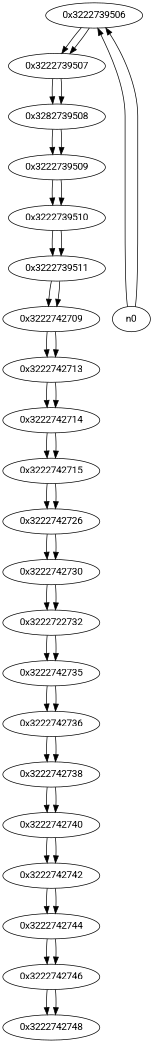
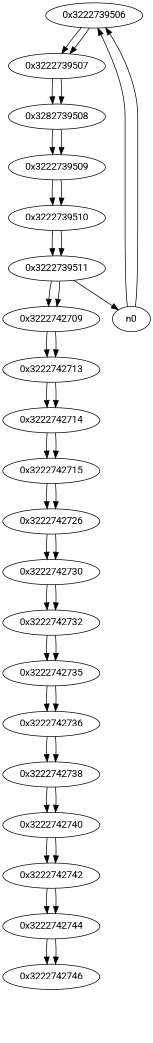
edge "0x3222739511" -> "n0": added
node "0x3222722732": label "0x3222722732" -> "0x3222742732"
node "0x3222742748": removed
